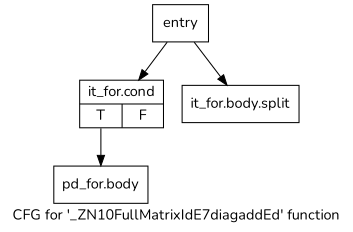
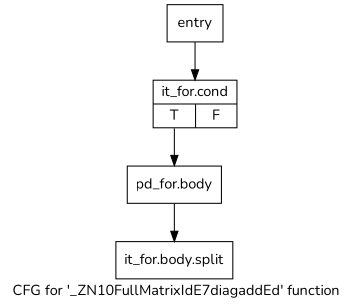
edge "entry" -> "it_for.body.split": now "pd_for.body" -> "it_for.body.split"
